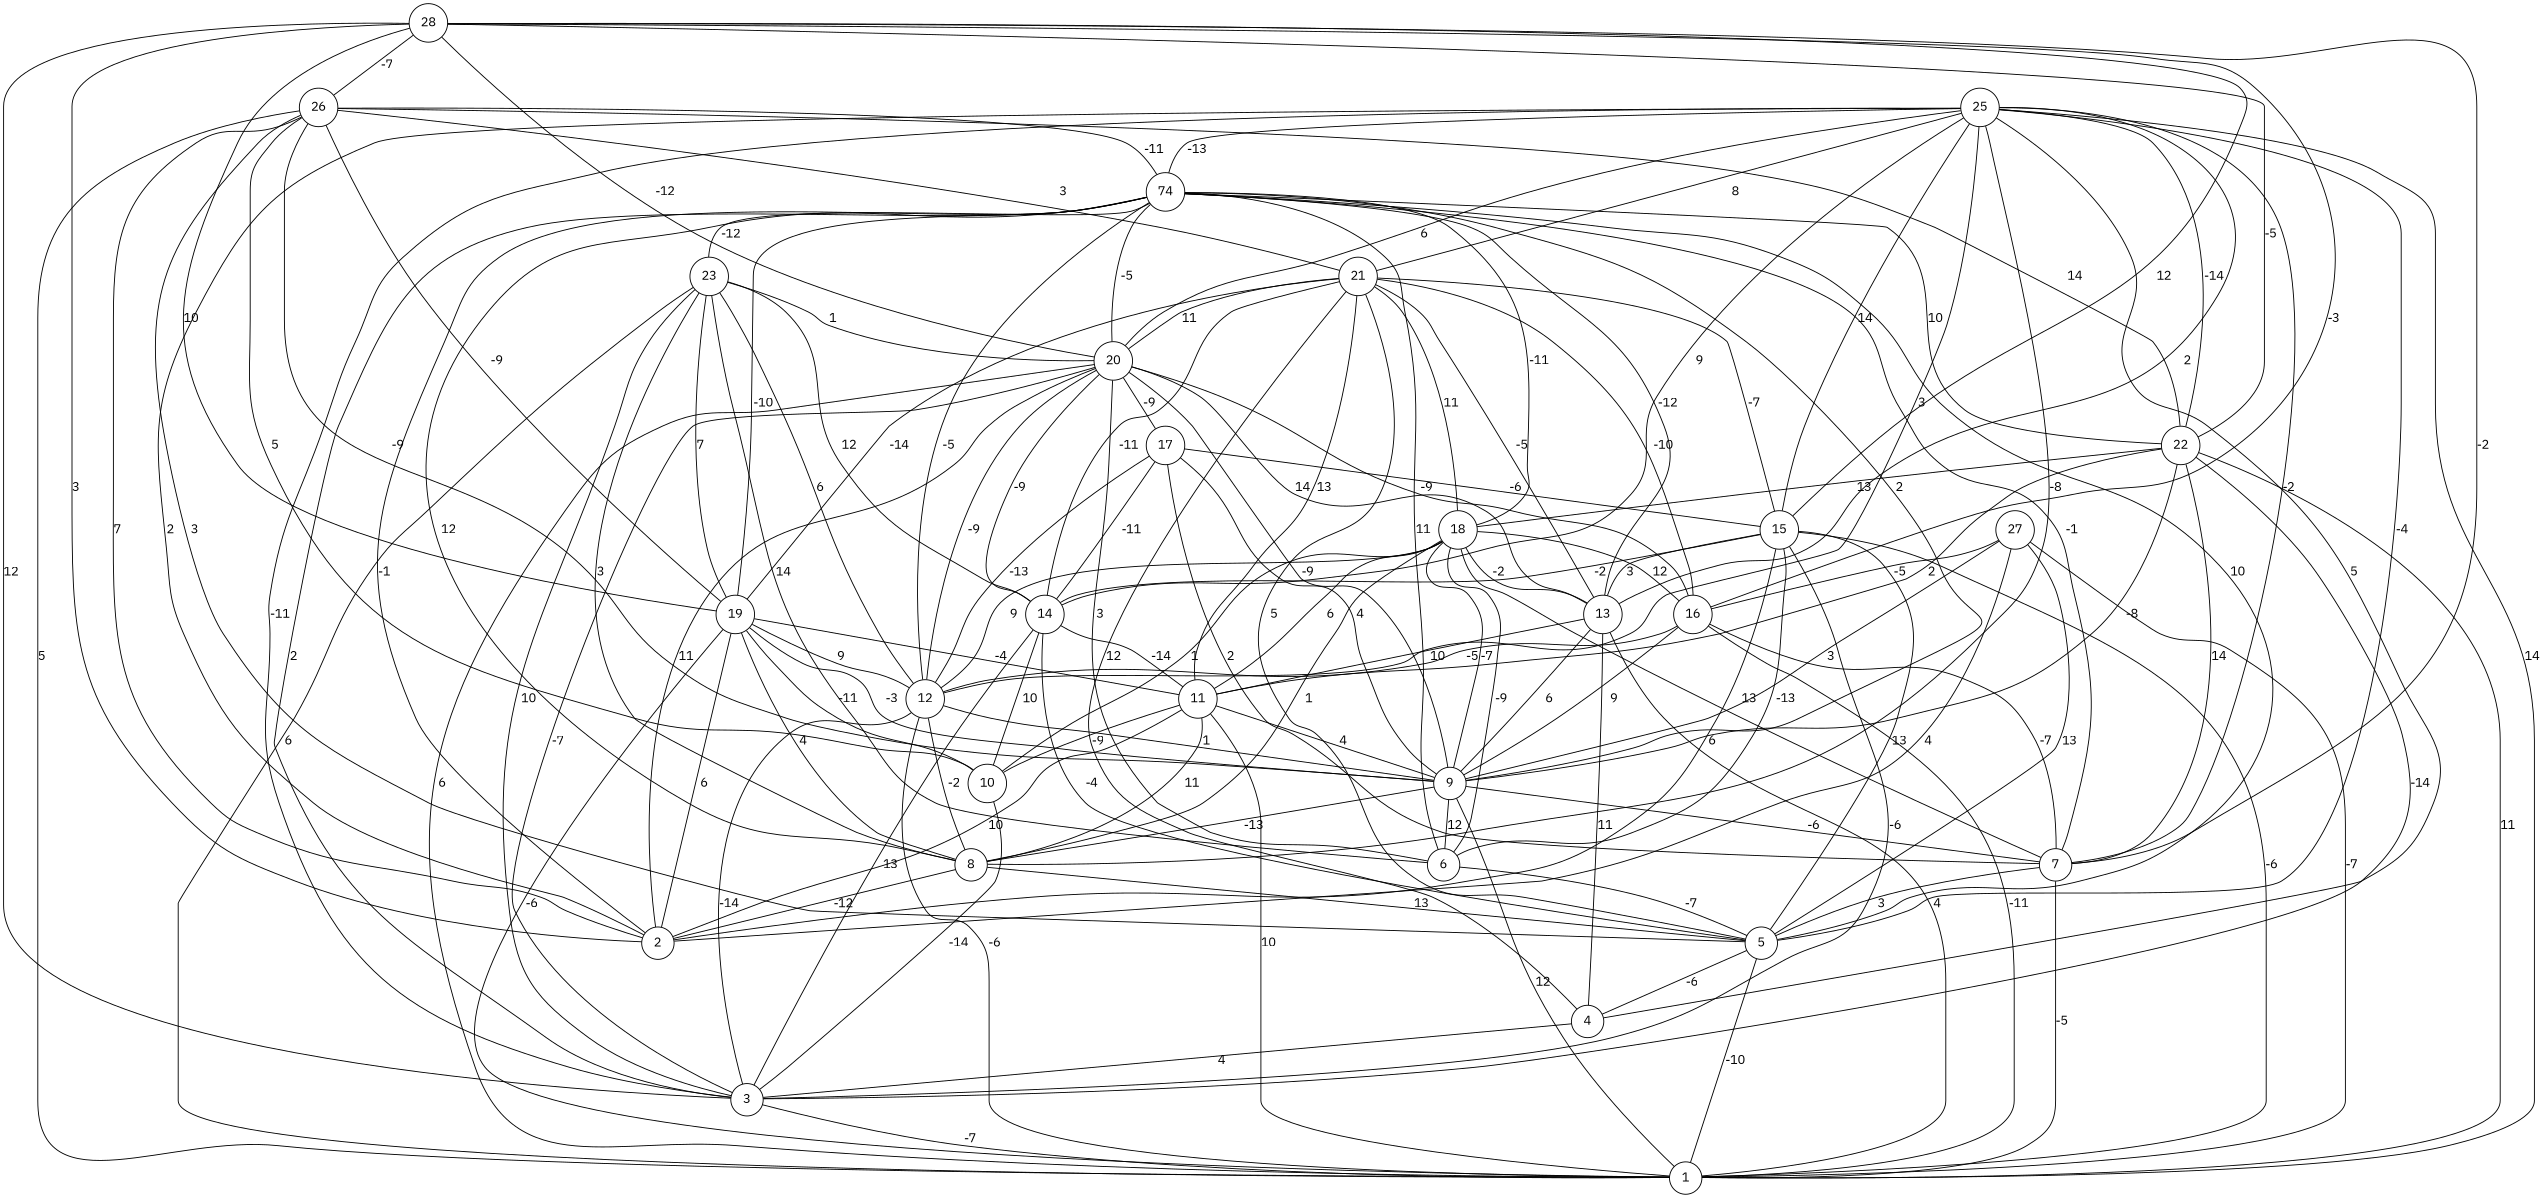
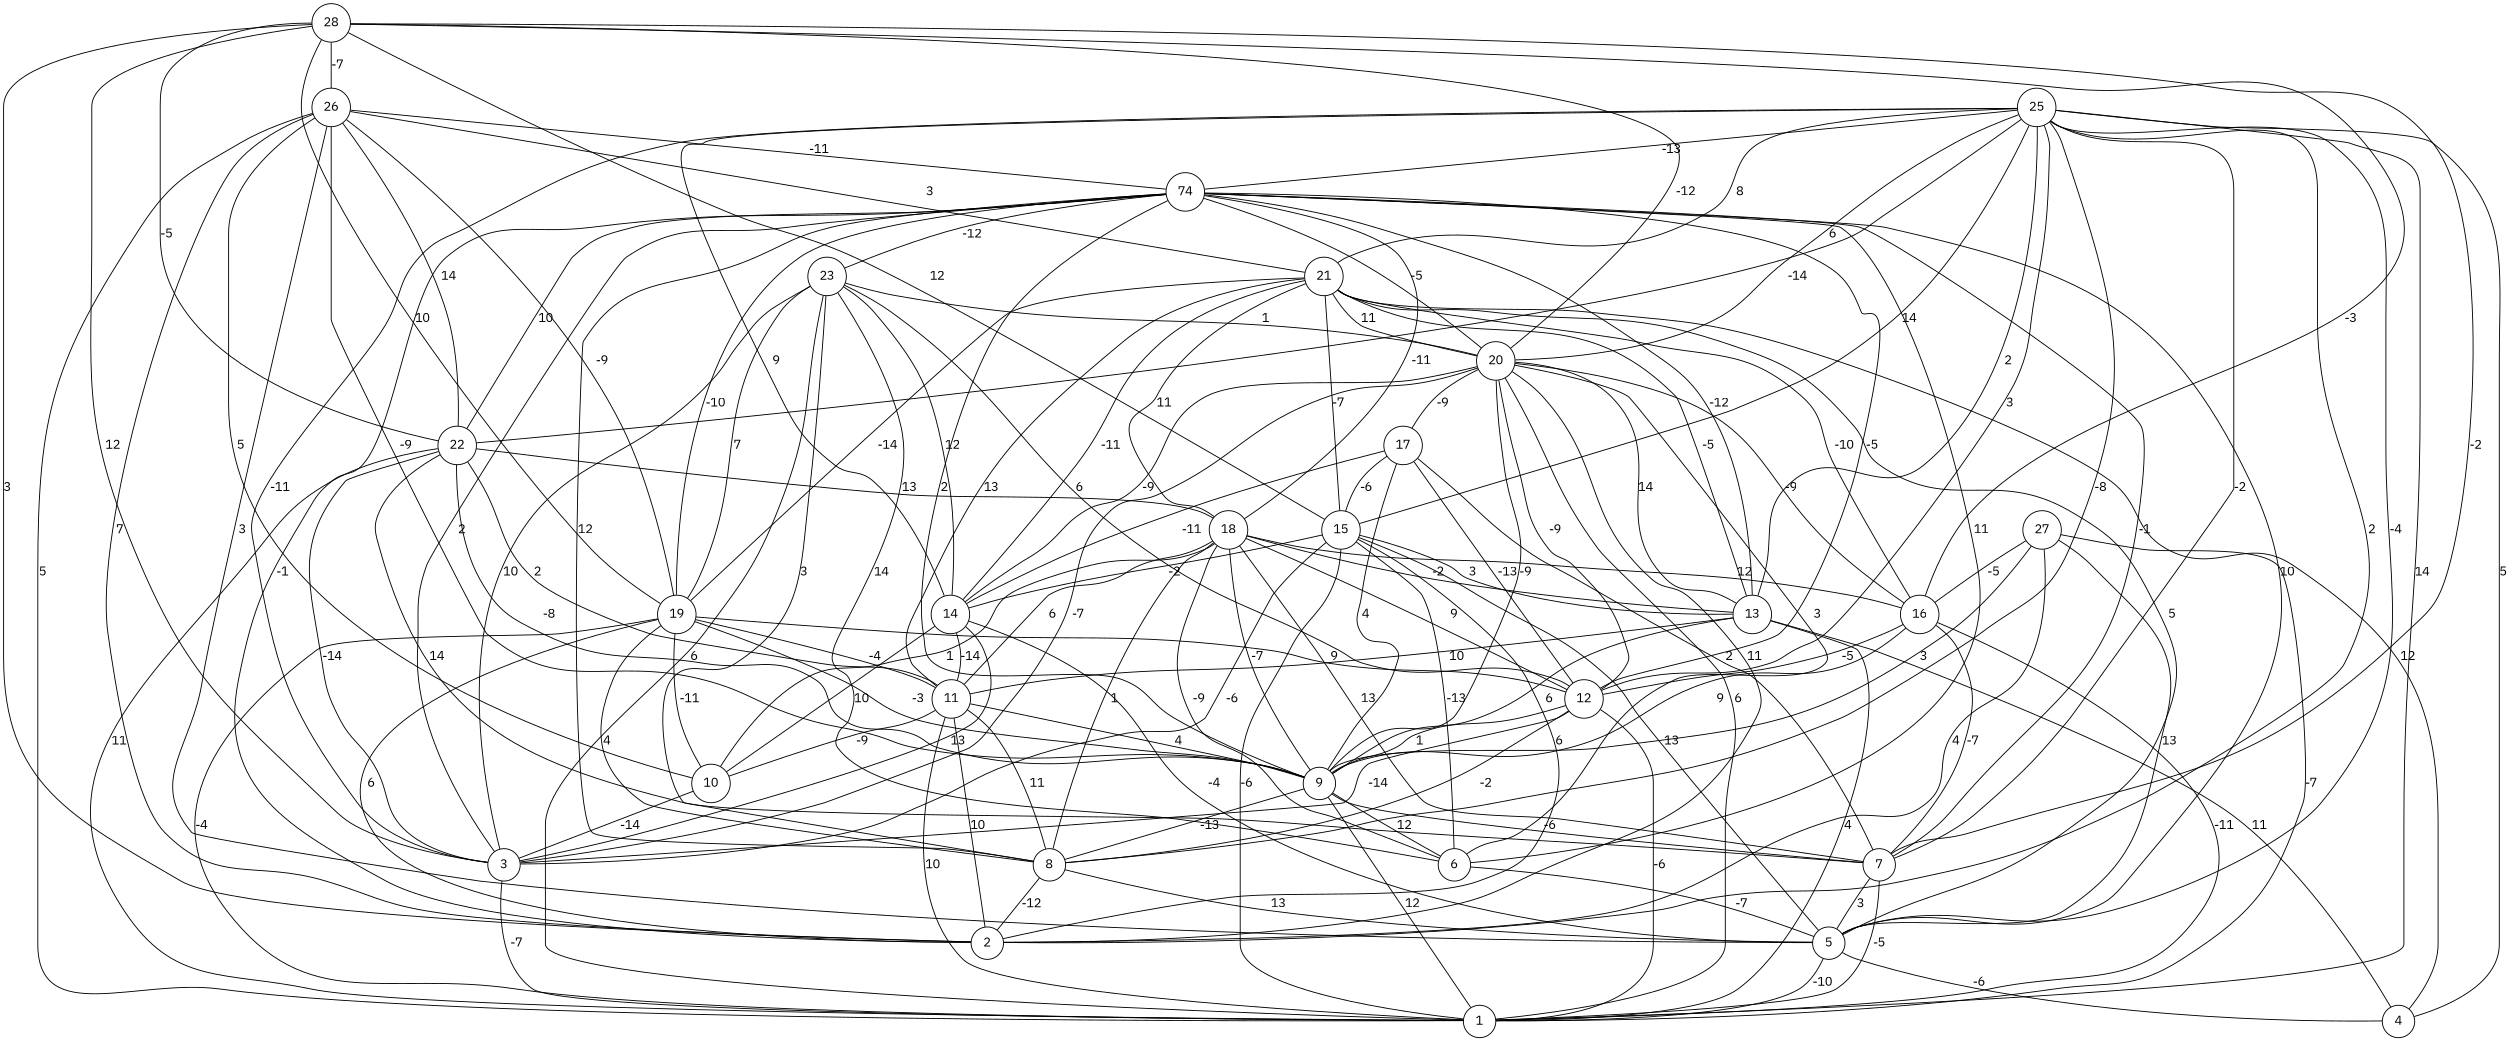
edge "19" -- "1": label "-6" -> "-4"
edge "4" -- "3": removed, label "4"
